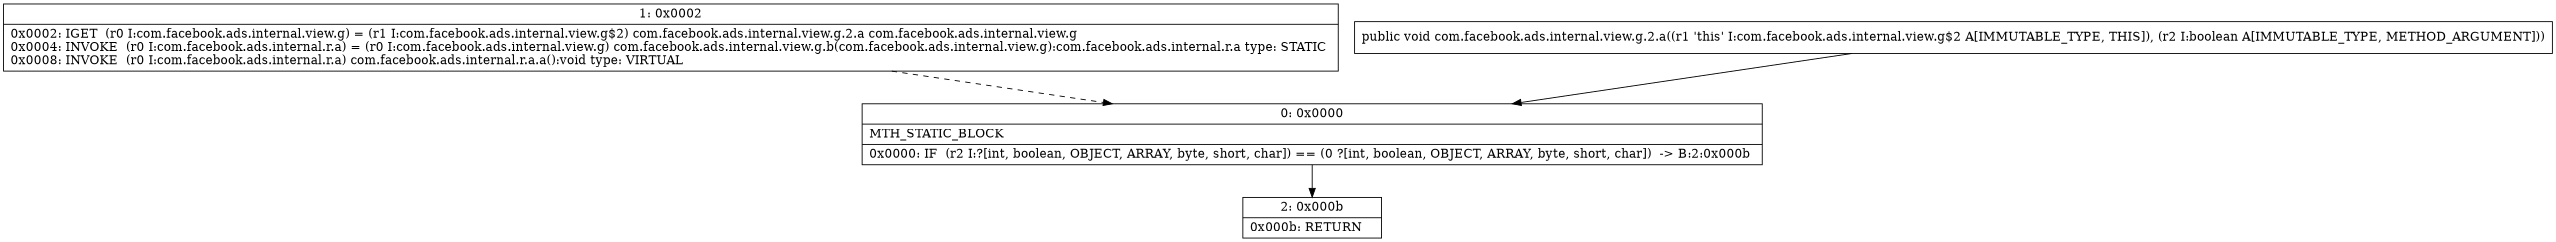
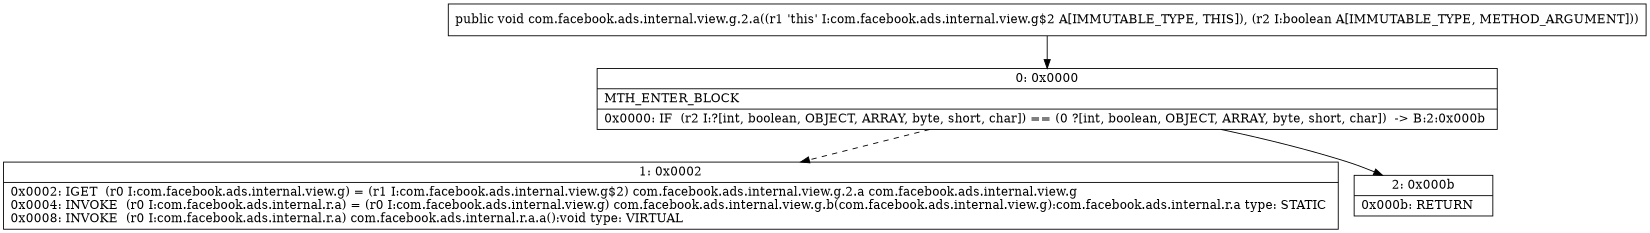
edge "1: 0x0002" -> "0: 0x0000": reversed
node "0: 0x0000": text "MTH_STATIC_BLOCK" -> "MTH_ENTER_BLOCK"
